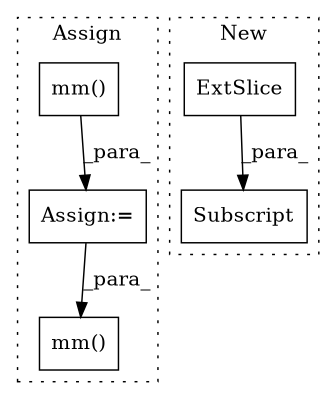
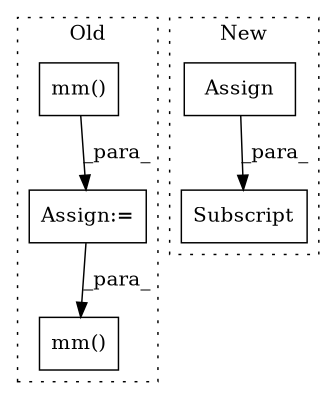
cluster "Assign": label "Assign" -> "Old"
node "ExtSlice": label "ExtSlice" -> "Assign"
